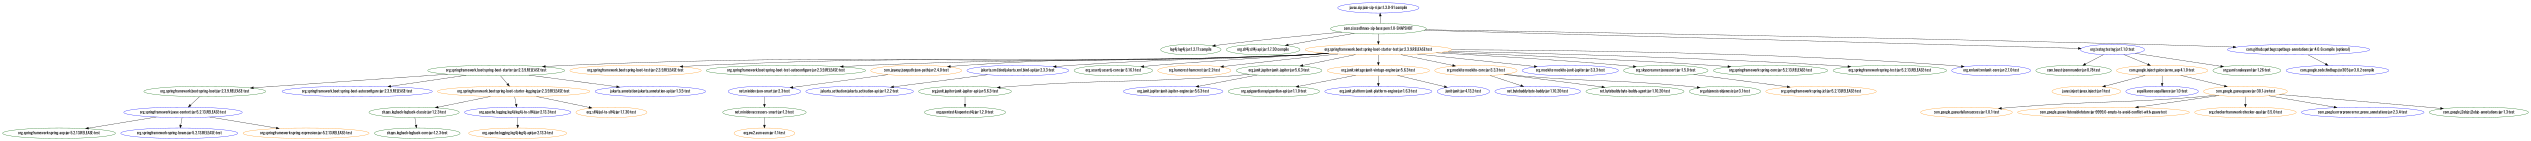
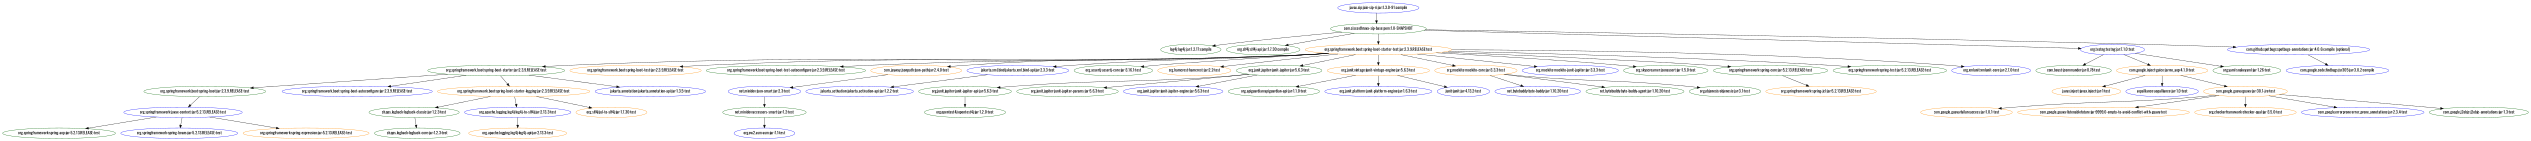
edge "com.cisco:dhruva-sip-base:pom:1.0-SNAPSHOT" -> "javax.sip:jain-sip-ri:jar:1.3.0-91:compile": reversed
edge "org.skyscreamer:jsonassert:jar:1.5.0:test" -> "org.springframework:spring-jcl:jar:5.2.13.RELEASE:test": now "org.springframework:spring-core:jar:5.2.13.RELEASE:test" -> "org.springframework:spring-jcl:jar:5.2.13.RELEASE:test"
node "org.junit.jupiter:junit-jupiter-params:jar:5.6.3:test": added
node "org.ow2.asm:asm:jar:7.1:test": color darkorange -> blue
